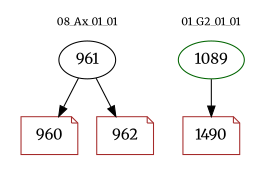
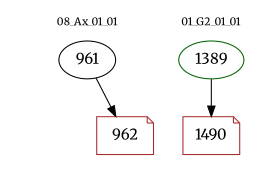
node "1089": label "1089" -> "1389"
node "960": removed
